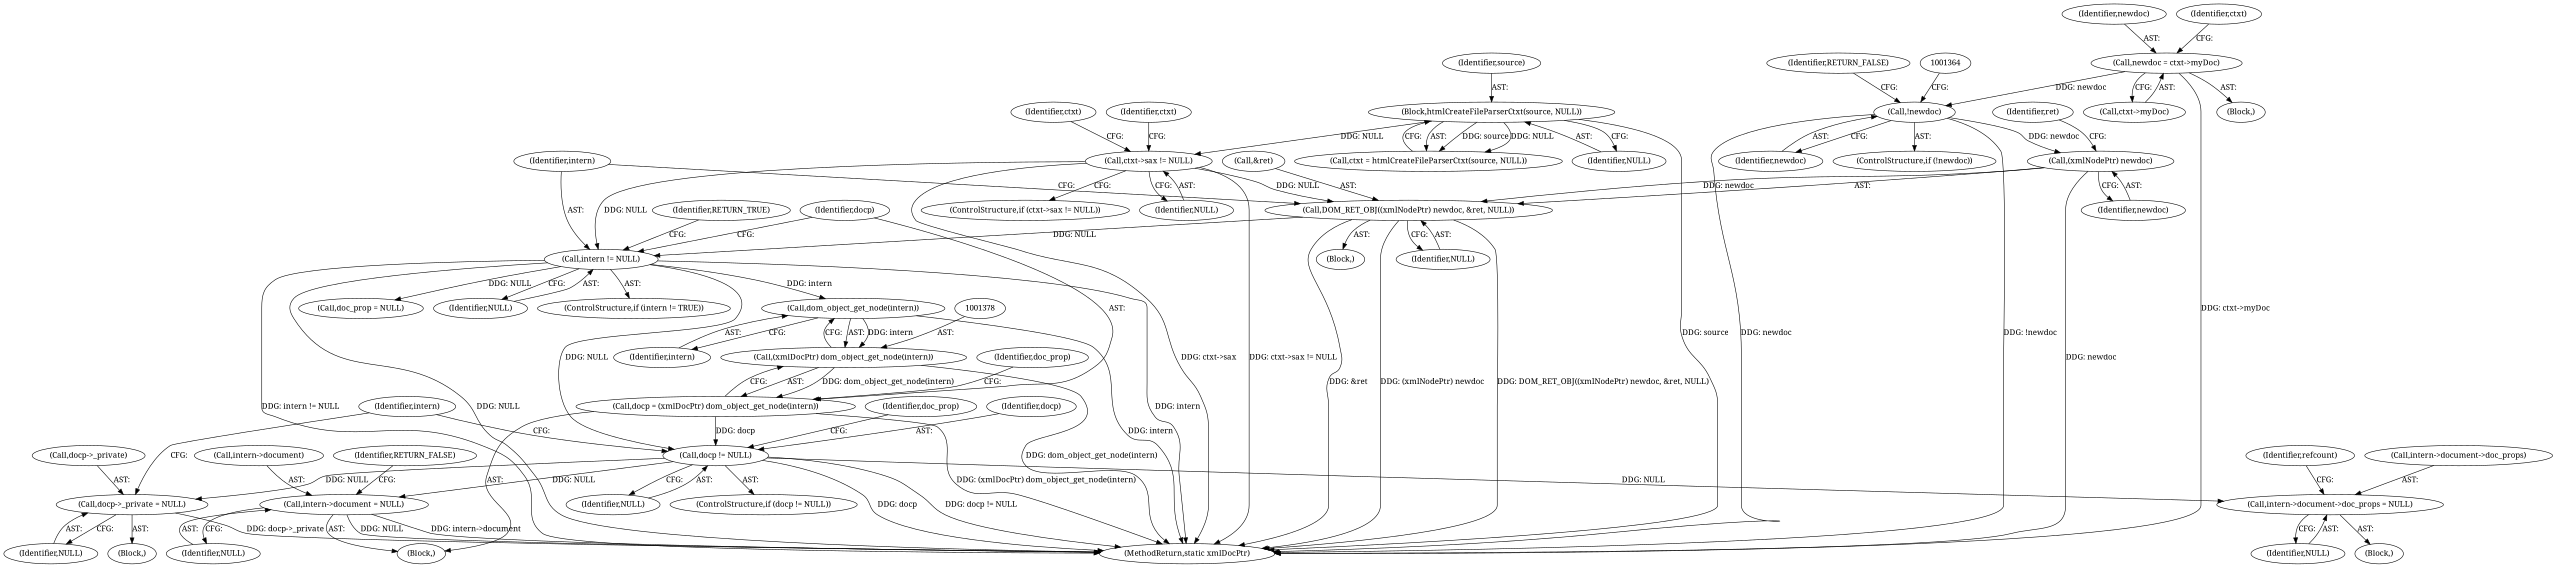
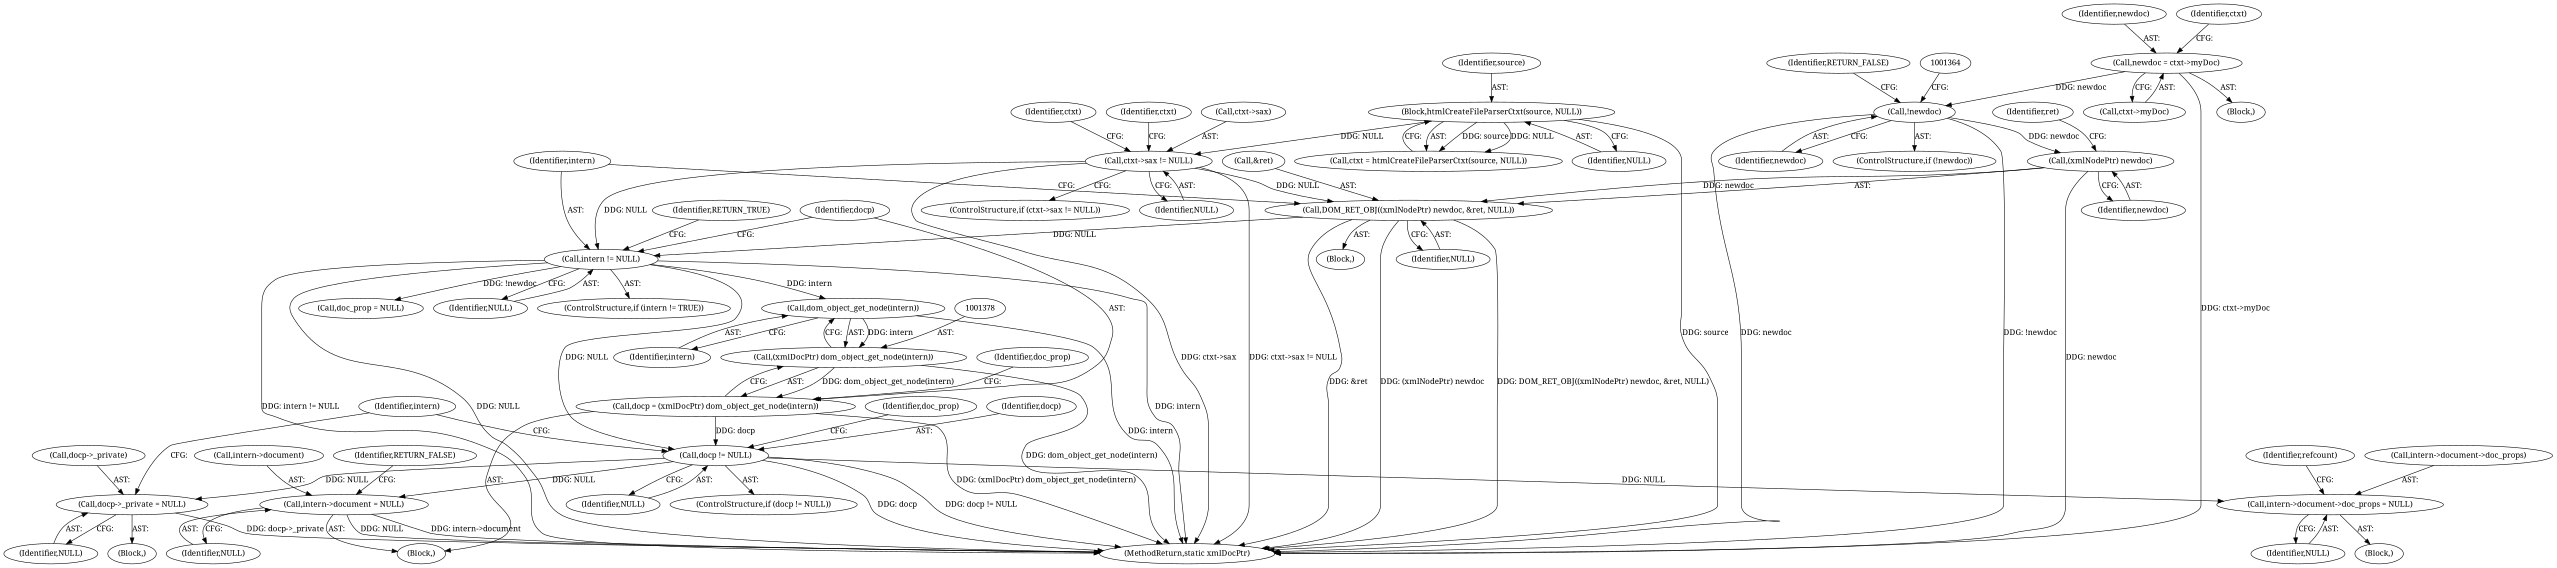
node "(Call,ctxt->sax)": added
edge "(Call,intern != NULL)" -> "(Call,doc_prop = NULL)": label "DDG: NULL" -> "DDG: !newdoc"
